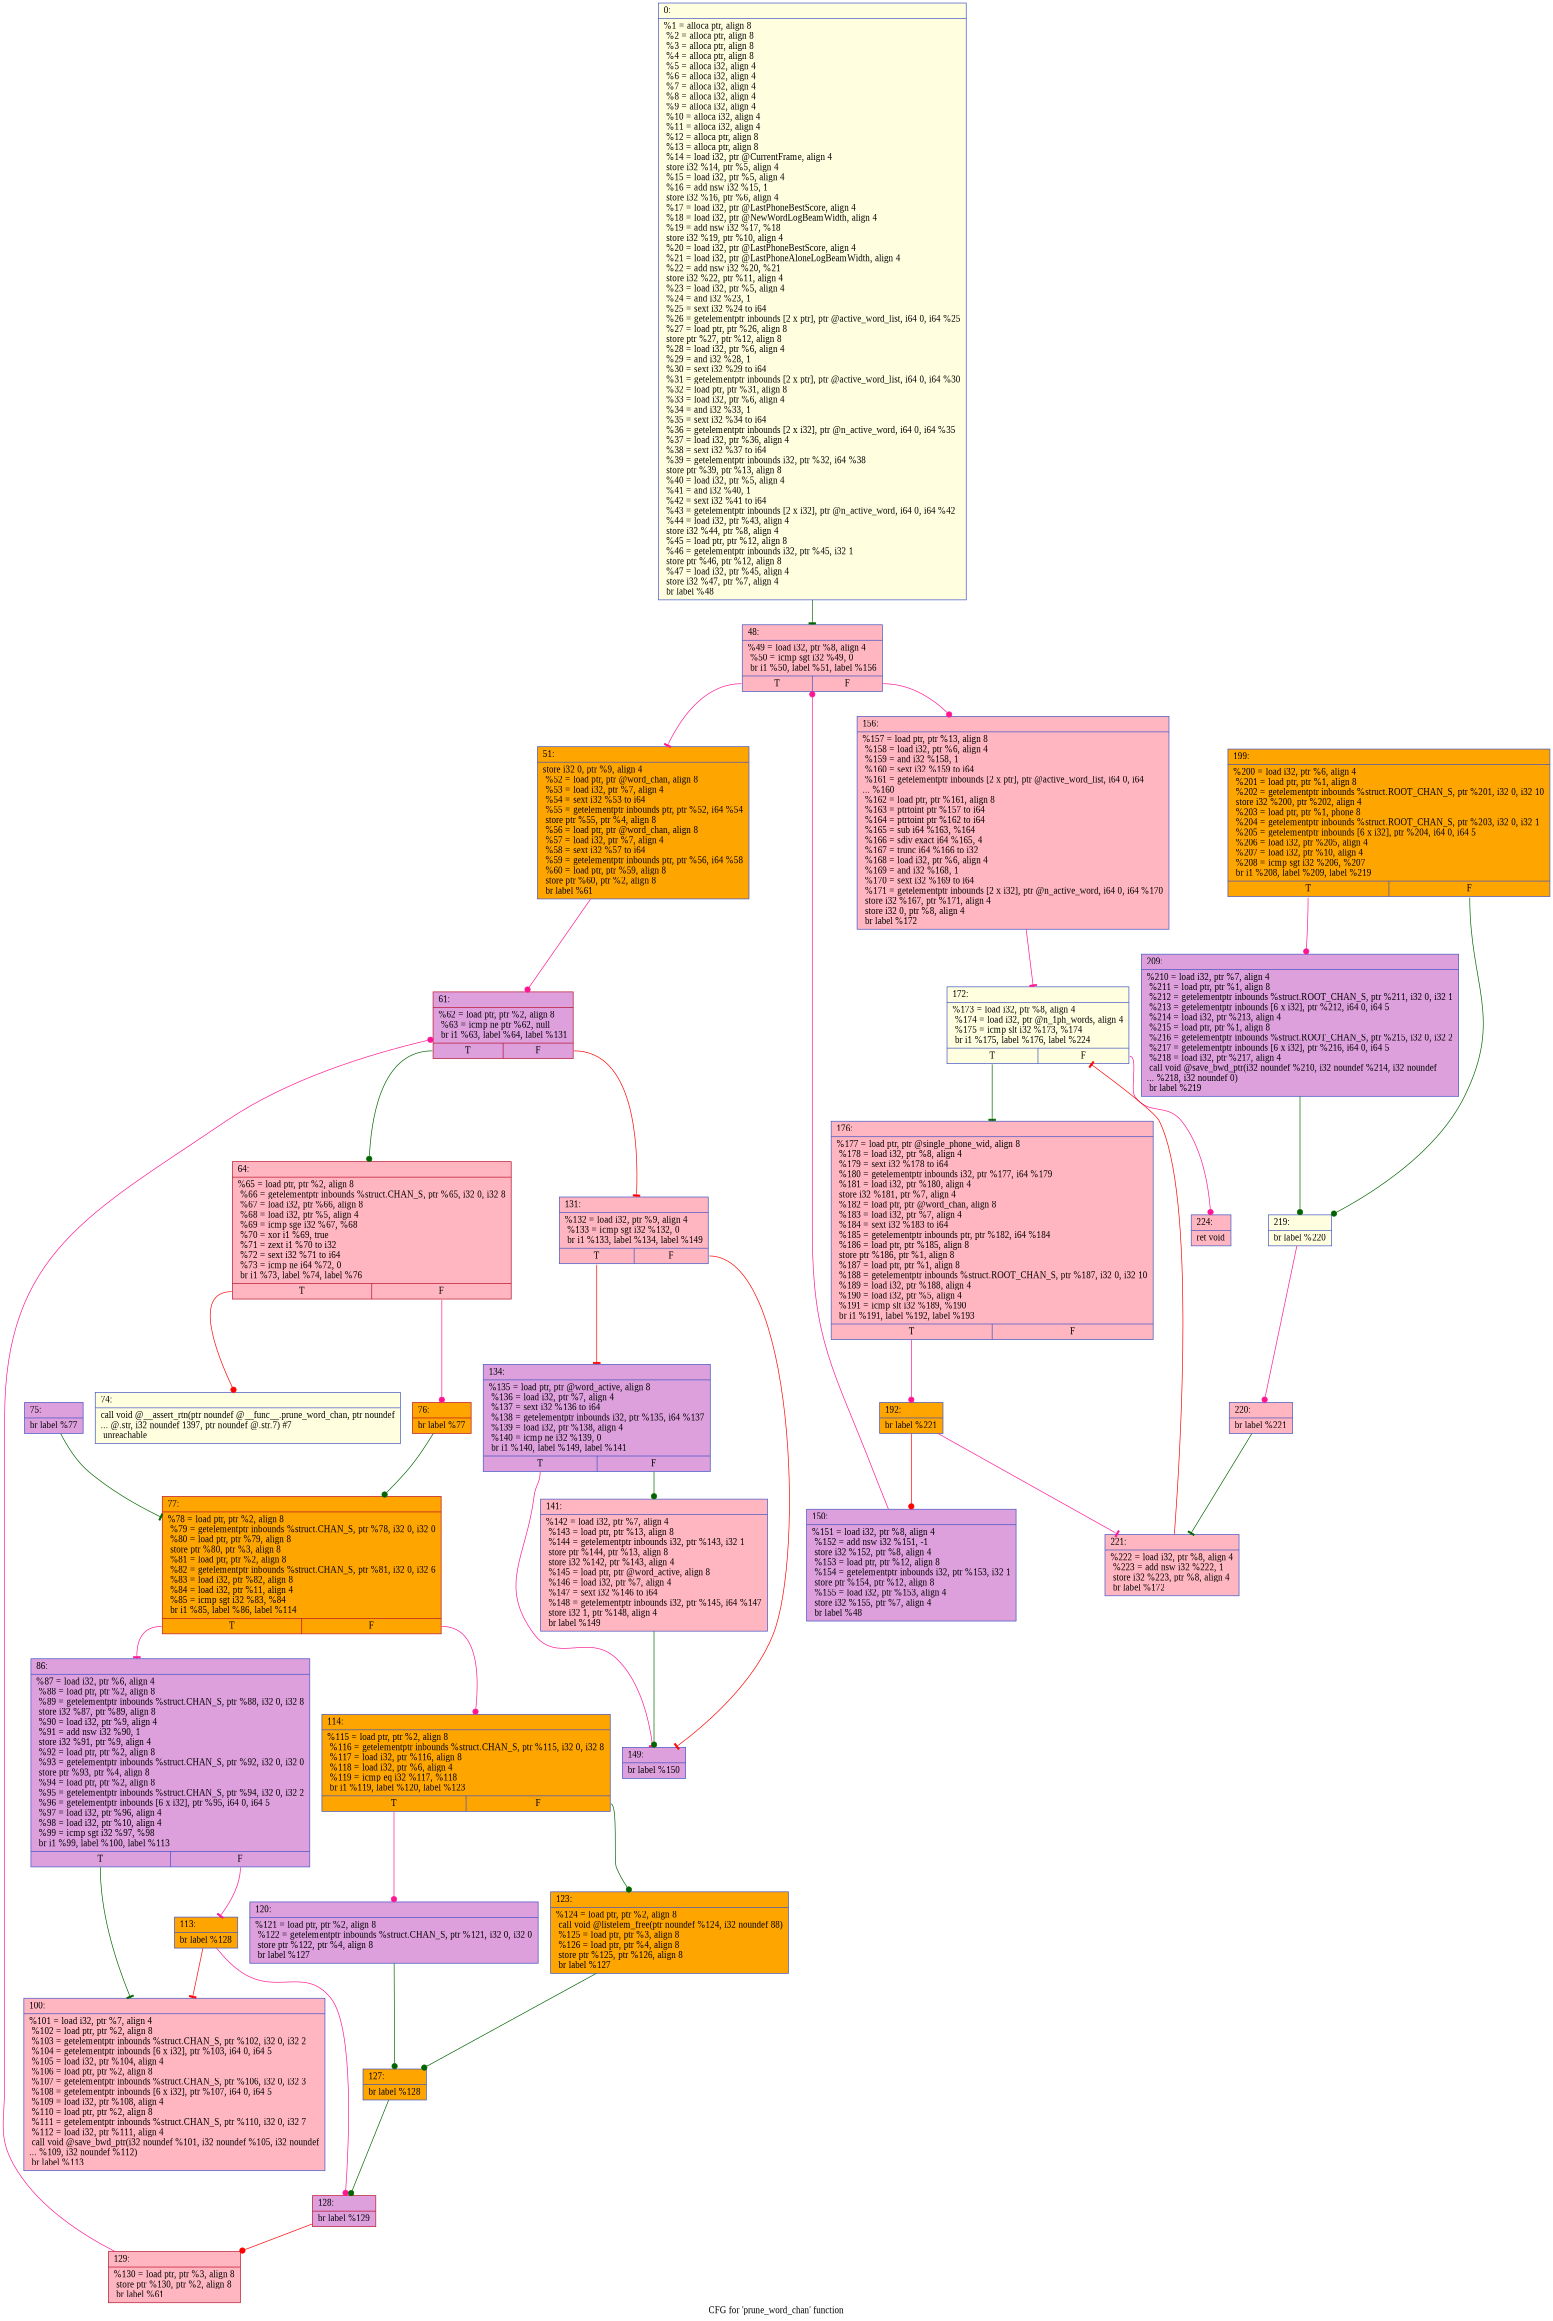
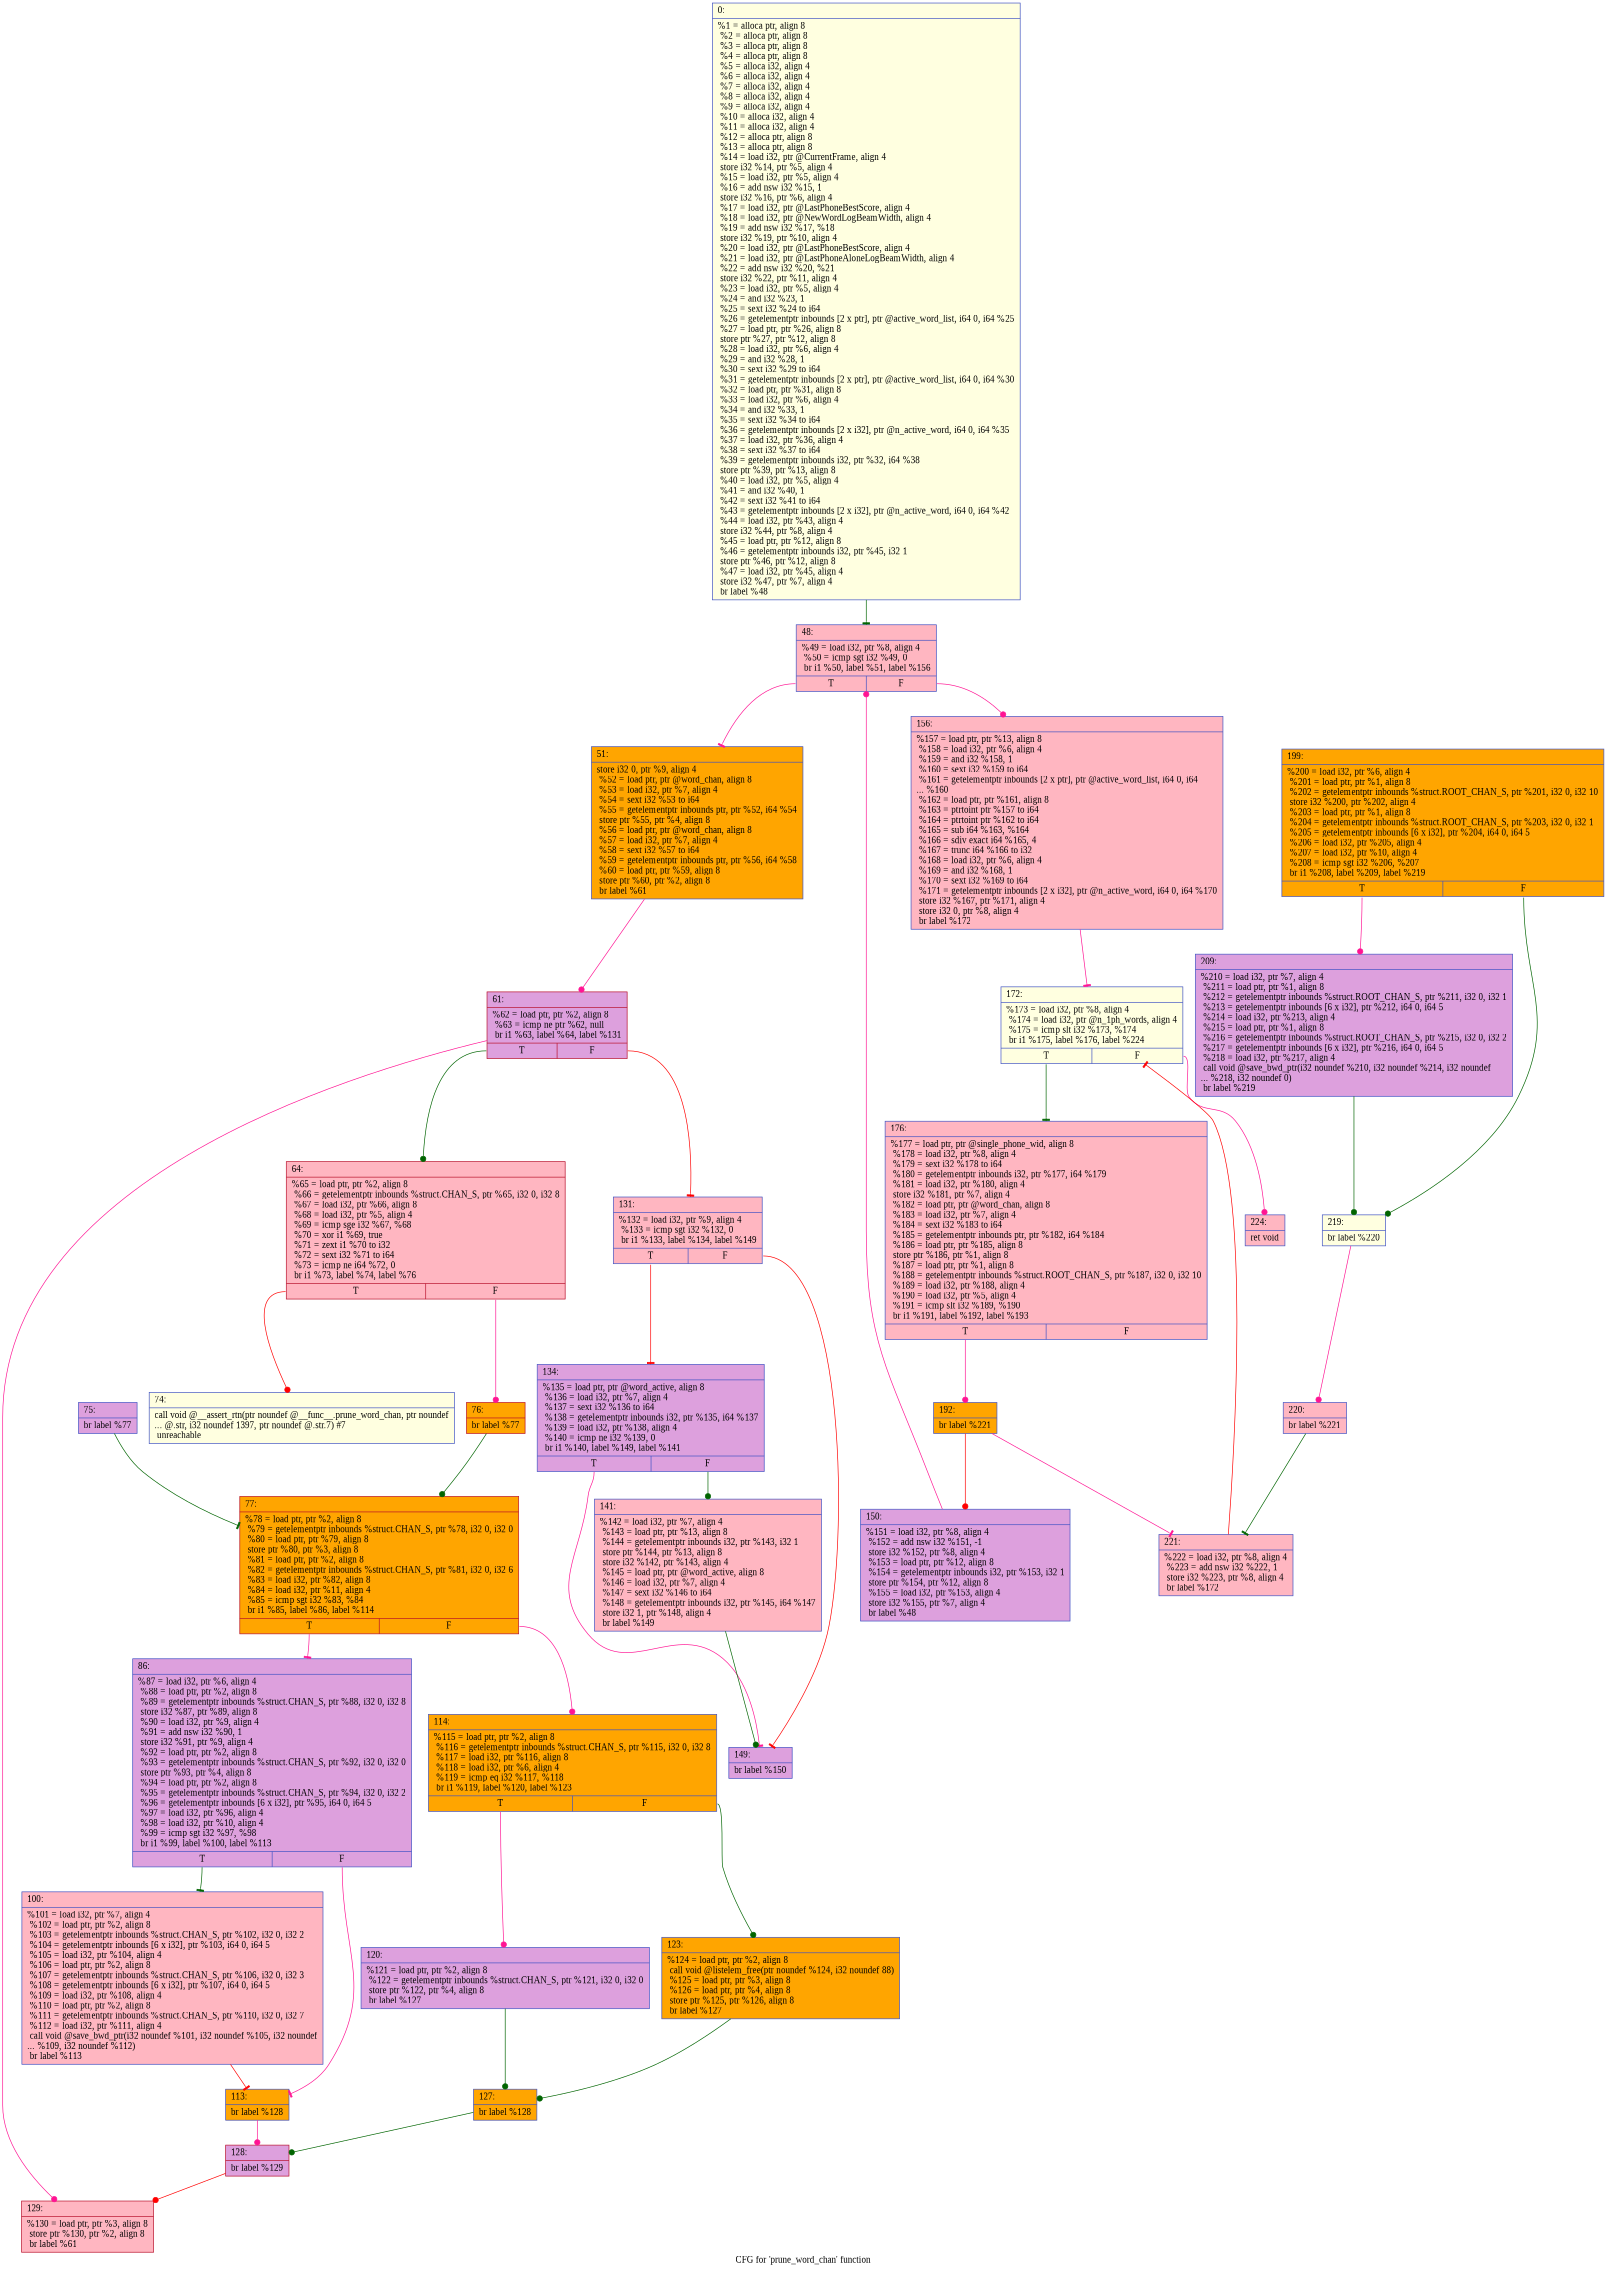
node "199:": text "%203 = load ptr, ptr %1, phone 8" -> "%203 = load ptr, ptr %1, align 8"
edge "129:" -> "61:": reversed
edge "113:" -> "100:": reversed
